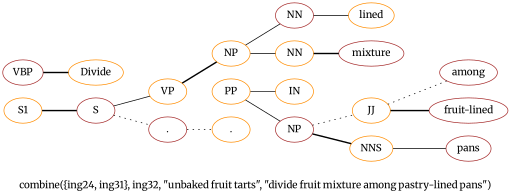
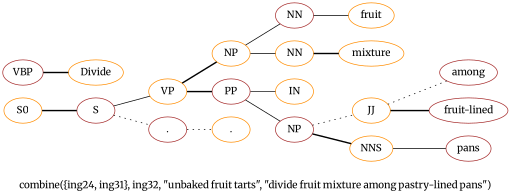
node "lined": label "lined" -> "fruit"
node "mixture": color brown -> darkorange
edge "VP" -- "PP": added
node "PP": color darkorange -> brown
node "S1": label "S1" -> "S0"
